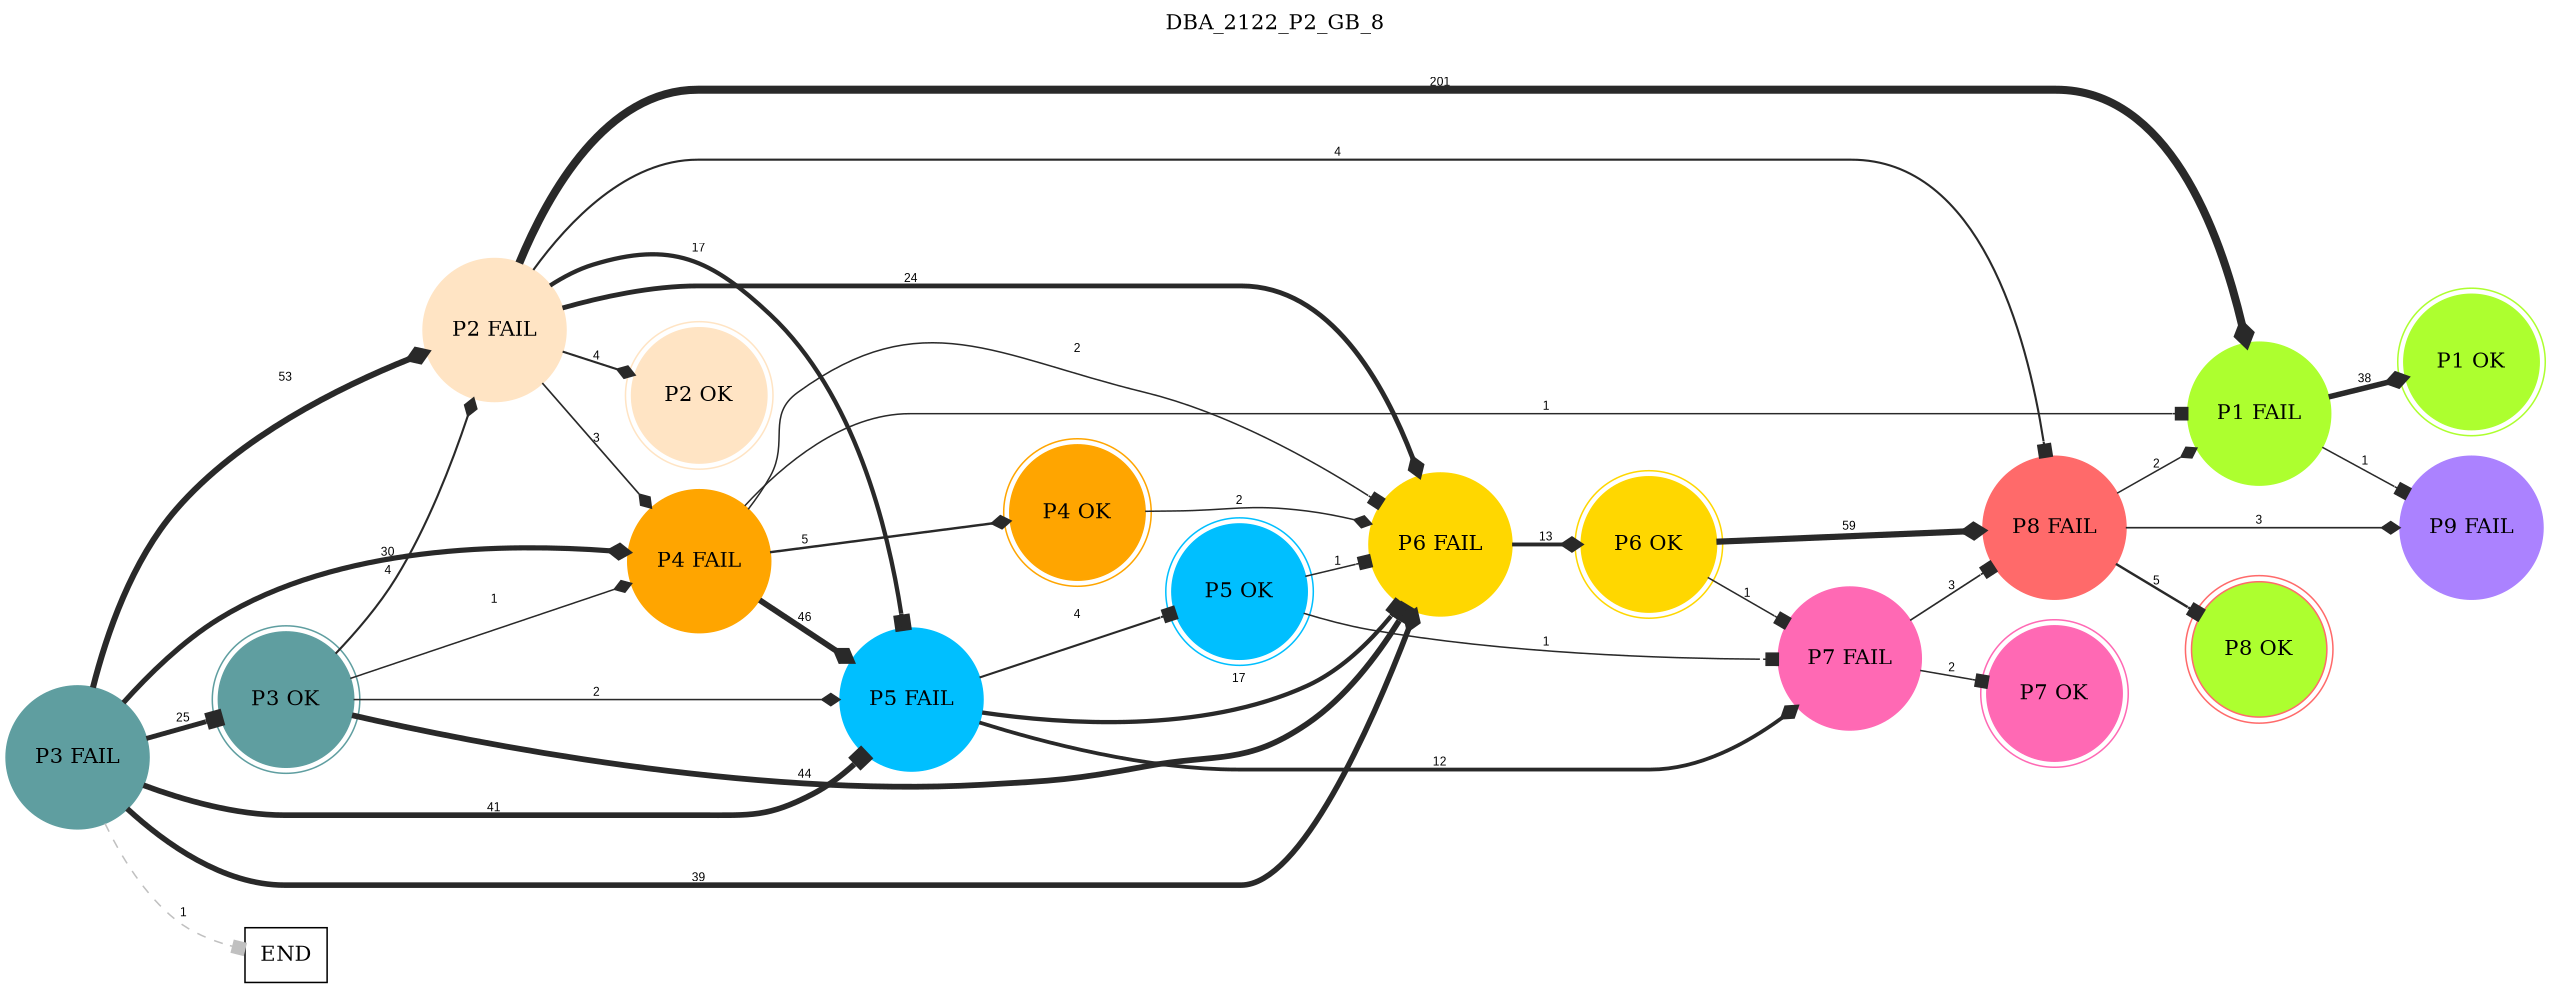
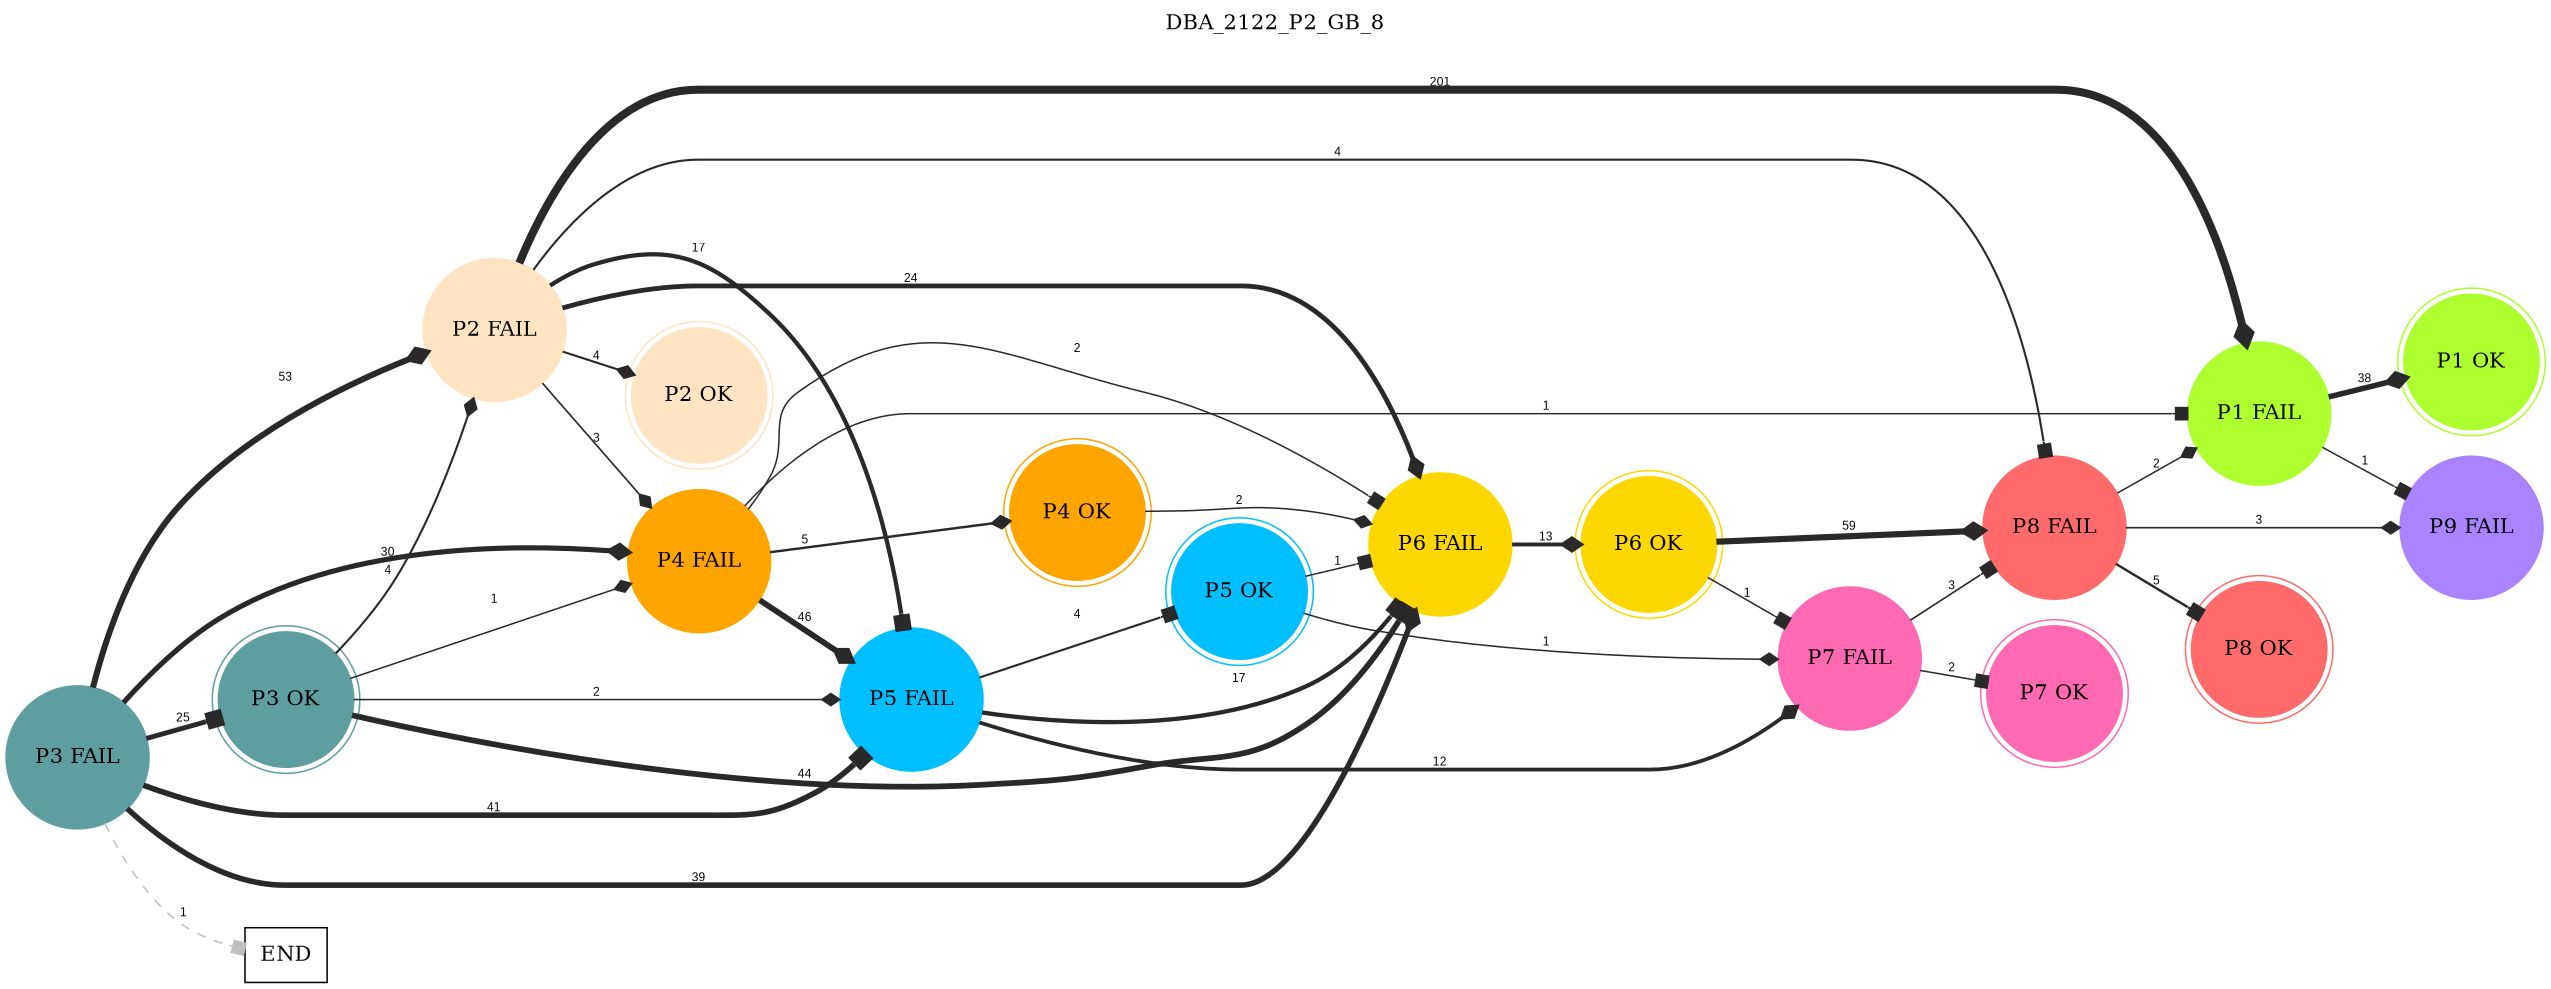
node "P8 OK": fillcolor greenyellow -> indianred1
edge "P5 OK" -> "P7 FAIL": arrowhead box -> diamond
